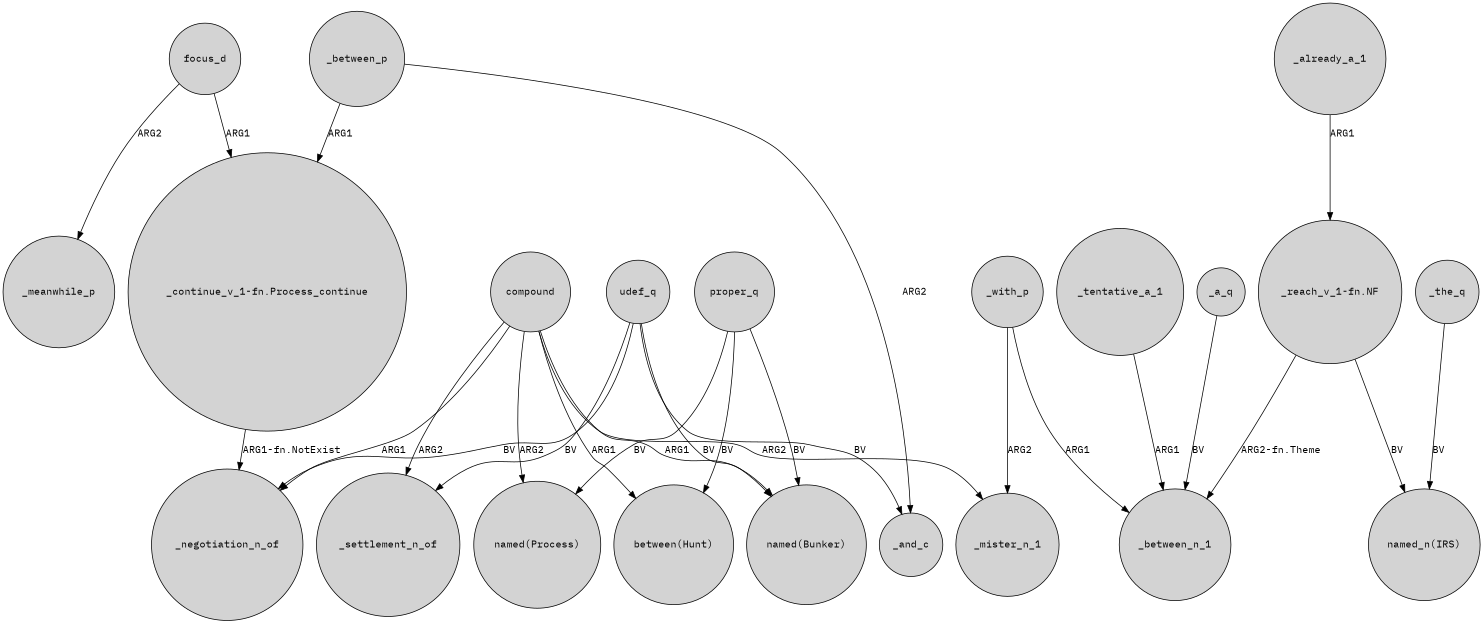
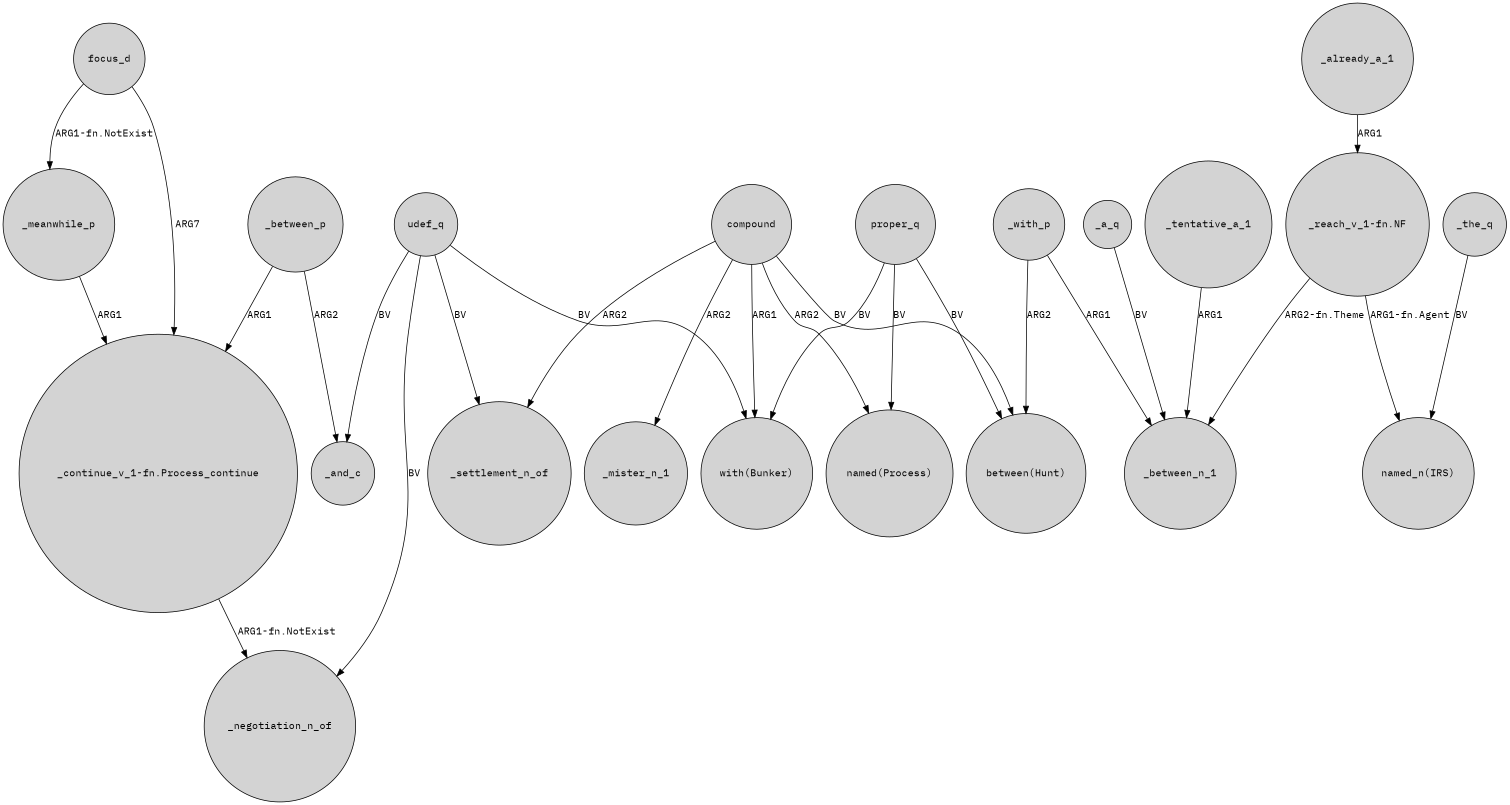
edge "focus_d" -> "_meanwhile_p": label "ARG2" -> "ARG1-fn.NotExist"
edge "focus_d" -> "_continue_v_1-fn.Process_continue": label "ARG1" -> "ARG7"
edge "_meanwhile_p" -> "_continue_v_1-fn.Process_continue": added, label "ARG1"
edge "_with_p" -> "_mister_n_1": now "_with_p" -> "between(Hunt)"
edge "compound" -> "_negotiation_n_of": removed, label "ARG1"
edge "compound" -> "between(Hunt)": label "ARG1" -> "BV"
edge "_reach_v_1-fn.NF" -> "named_n(IRS)": label "BV" -> "ARG1-fn.Agent"
node "named(Bunker)": label "named(Bunker)" -> "with(Bunker)"
